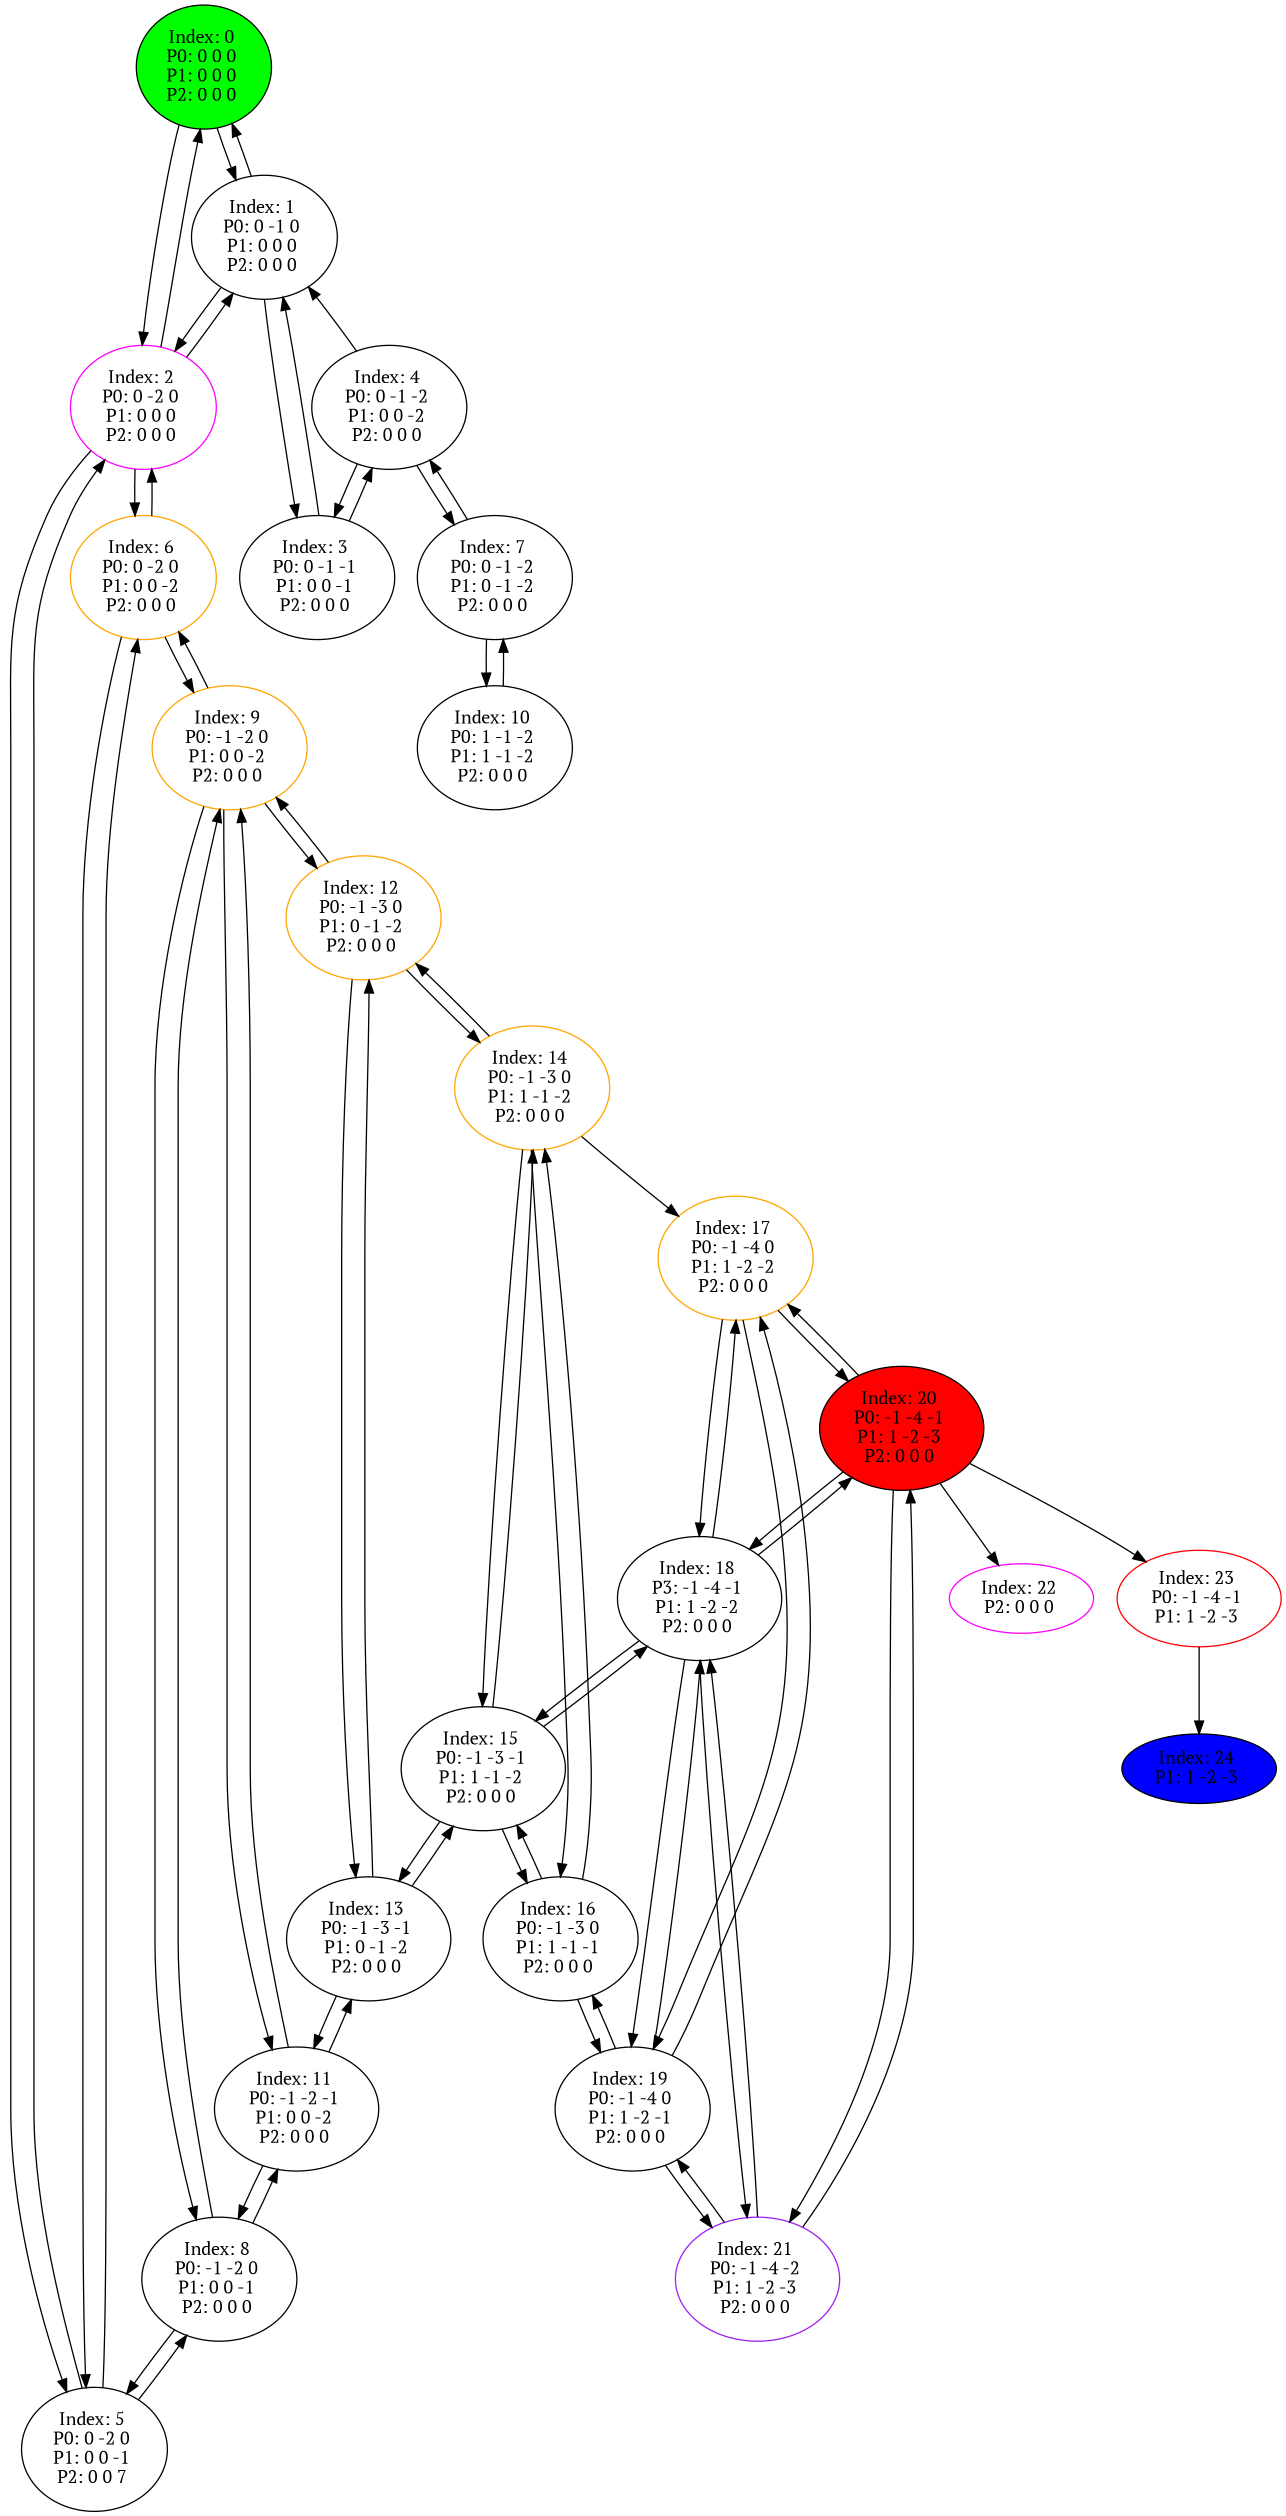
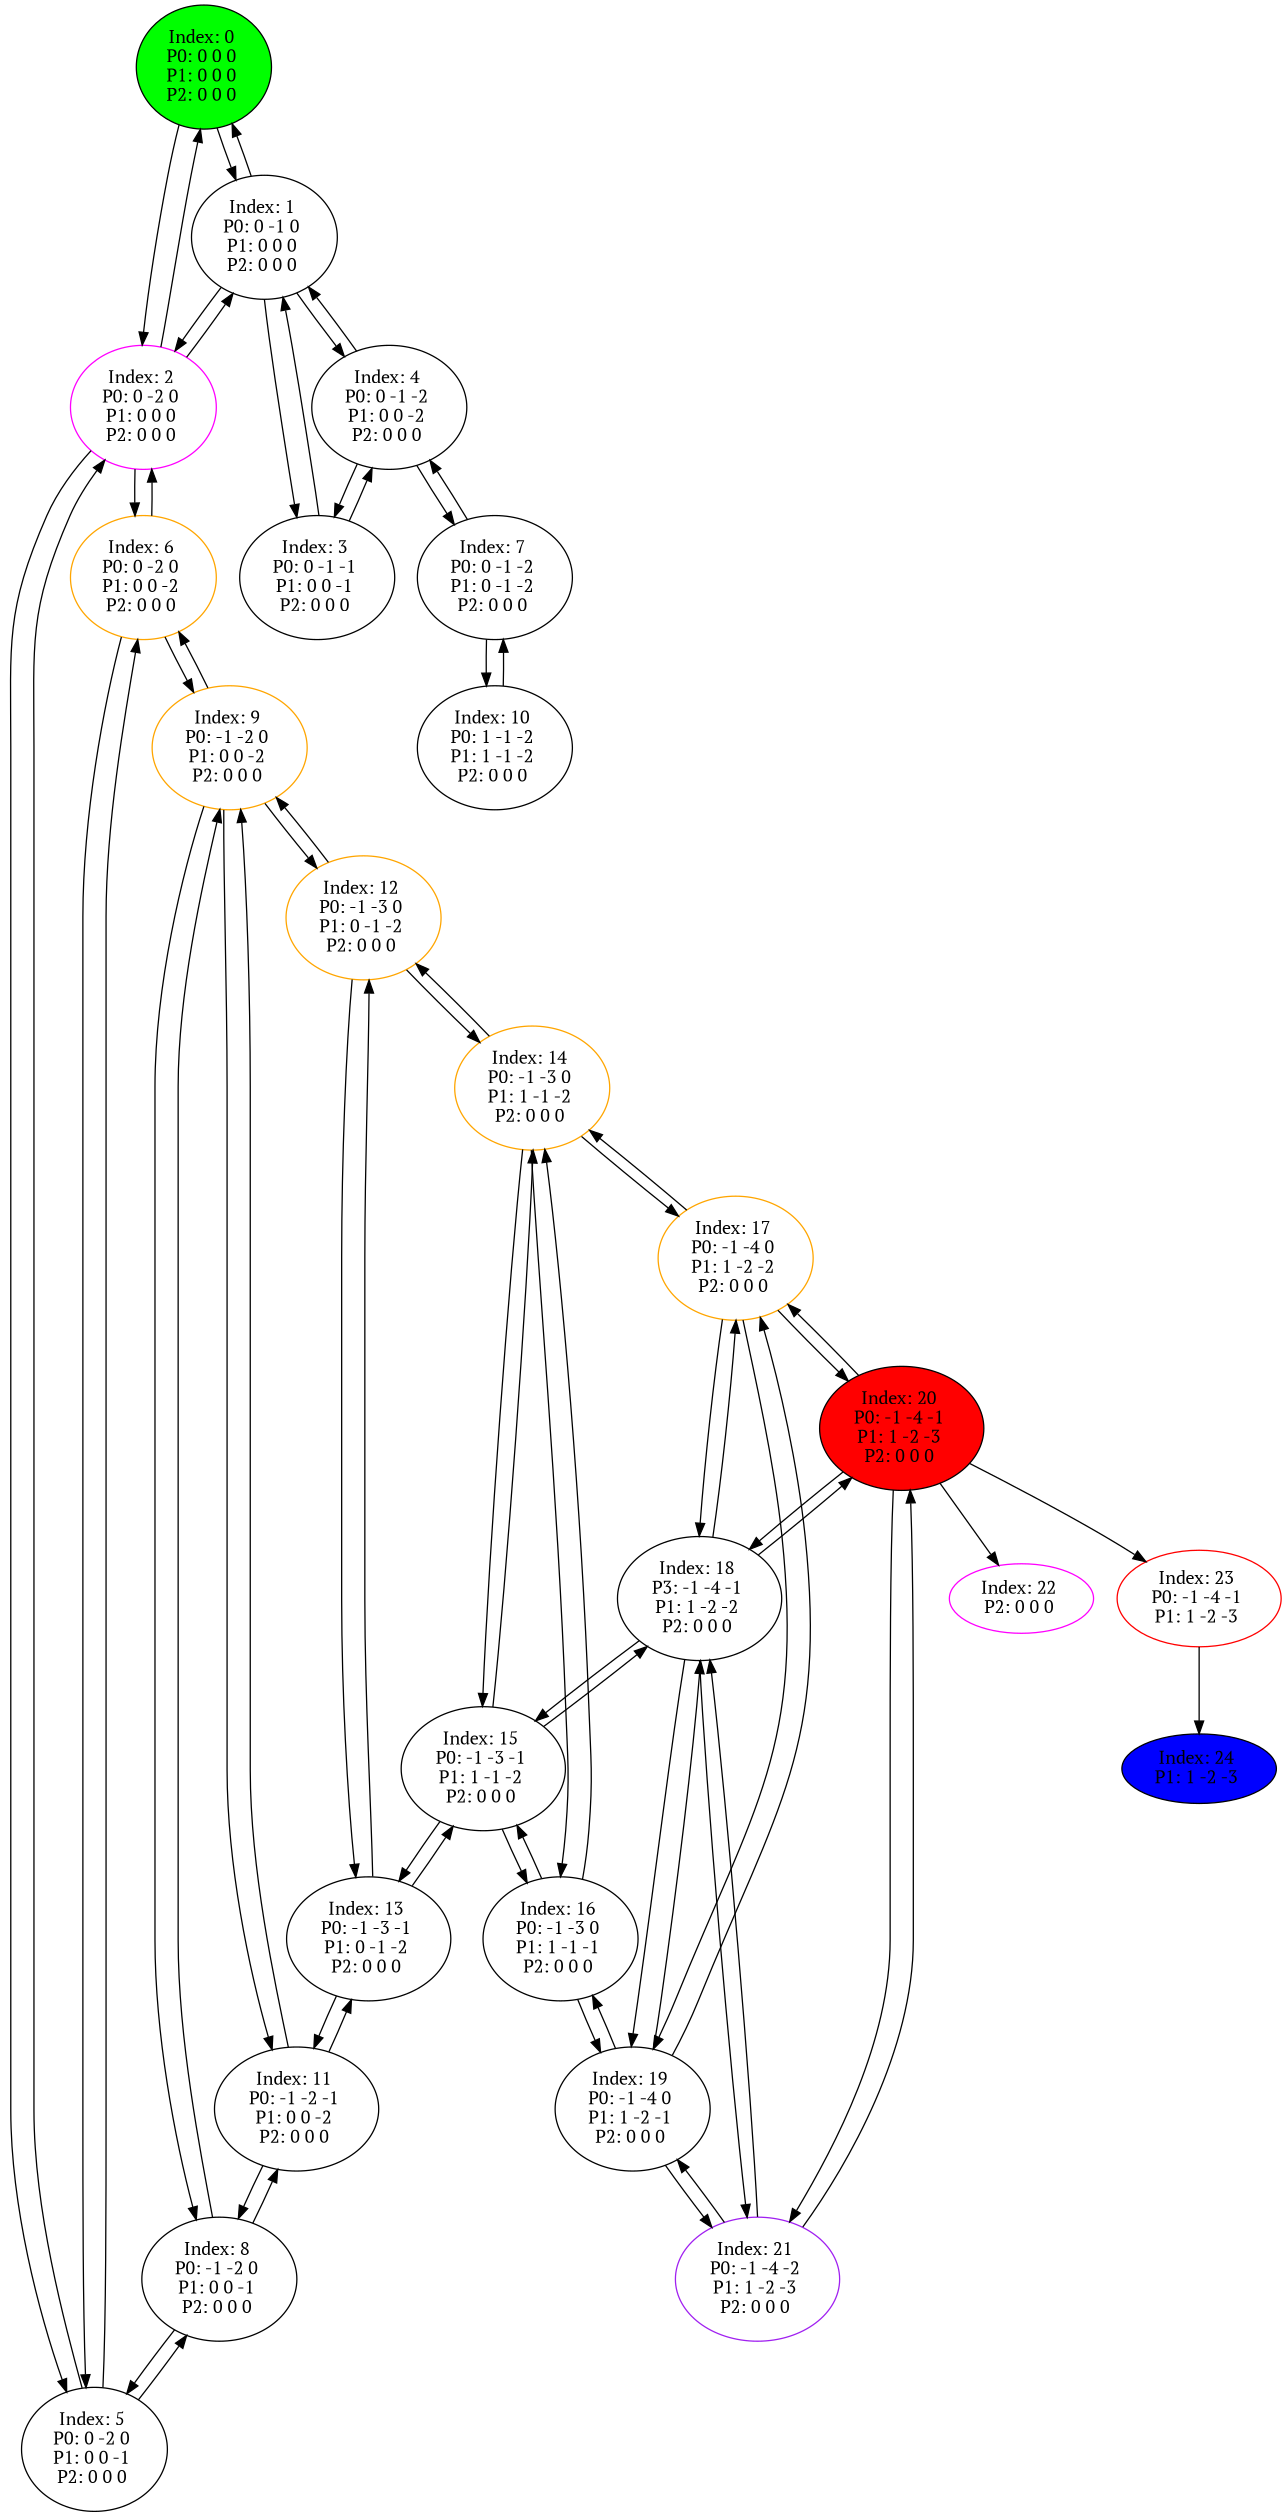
edge "Index: 1 P0: 0 -1 0 P1: 0 0 0 P2: 0 0 0" -> "Index: 4 P0: 0 -1 -2 P1: 0 0 -2 P2: 0 0 0": added
edge "Index: 17 P0: -1 -4 0 P1: 1 -2 -2 P2: 0 0 0" -> "Index: 14 P0: -1 -3 0 P1: 1 -1 -2 P2: 0 0 0": added
node "Index: 5 P0: 0 -2 0 P1: 0 0 -1 P2: 0 0 7": label "Index: 5 P0: 0 -2 0 P1: 0 0 -1 P2: 0 0 7" -> "Index: 5 P0: 0 -2 0 P1: 0 0 -1 P2: 0 0 0"
